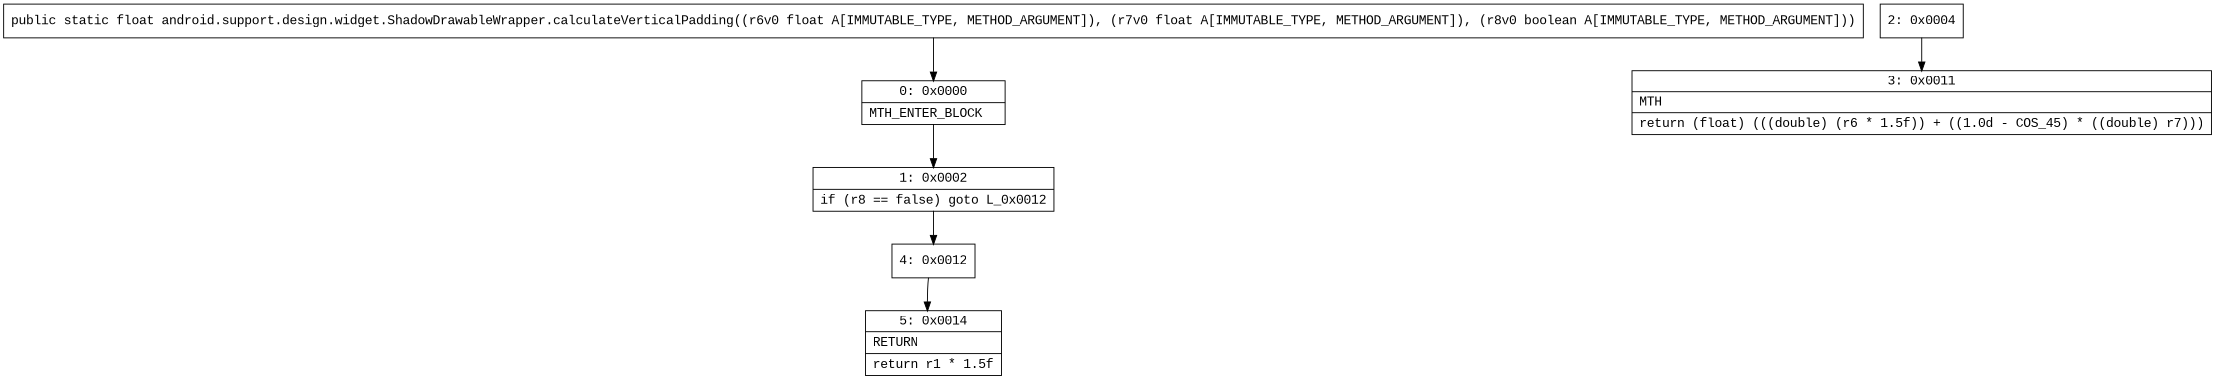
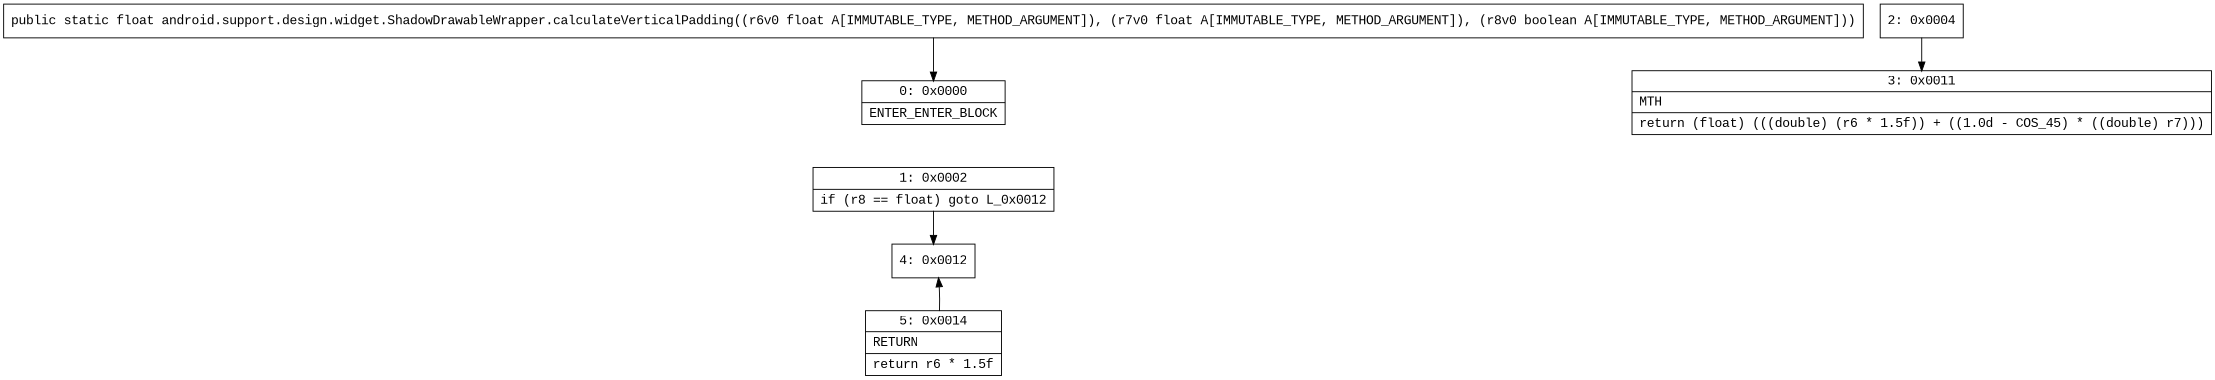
node "0: 0x0000": text "MTH_ENTER_BLOCK" -> "ENTER_ENTER_BLOCK"
edge "0: 0x0000" -> "1: 0x0002": removed
node "1: 0x0002": text "if (r8 == false) goto L_0x0012" -> "if (r8 == float) goto L_0x0012"
edge "4: 0x0012" -> "5: 0x0014": reversed
node "5: 0x0014": text "return r1 * 1.5f" -> "return r6 * 1.5f"
